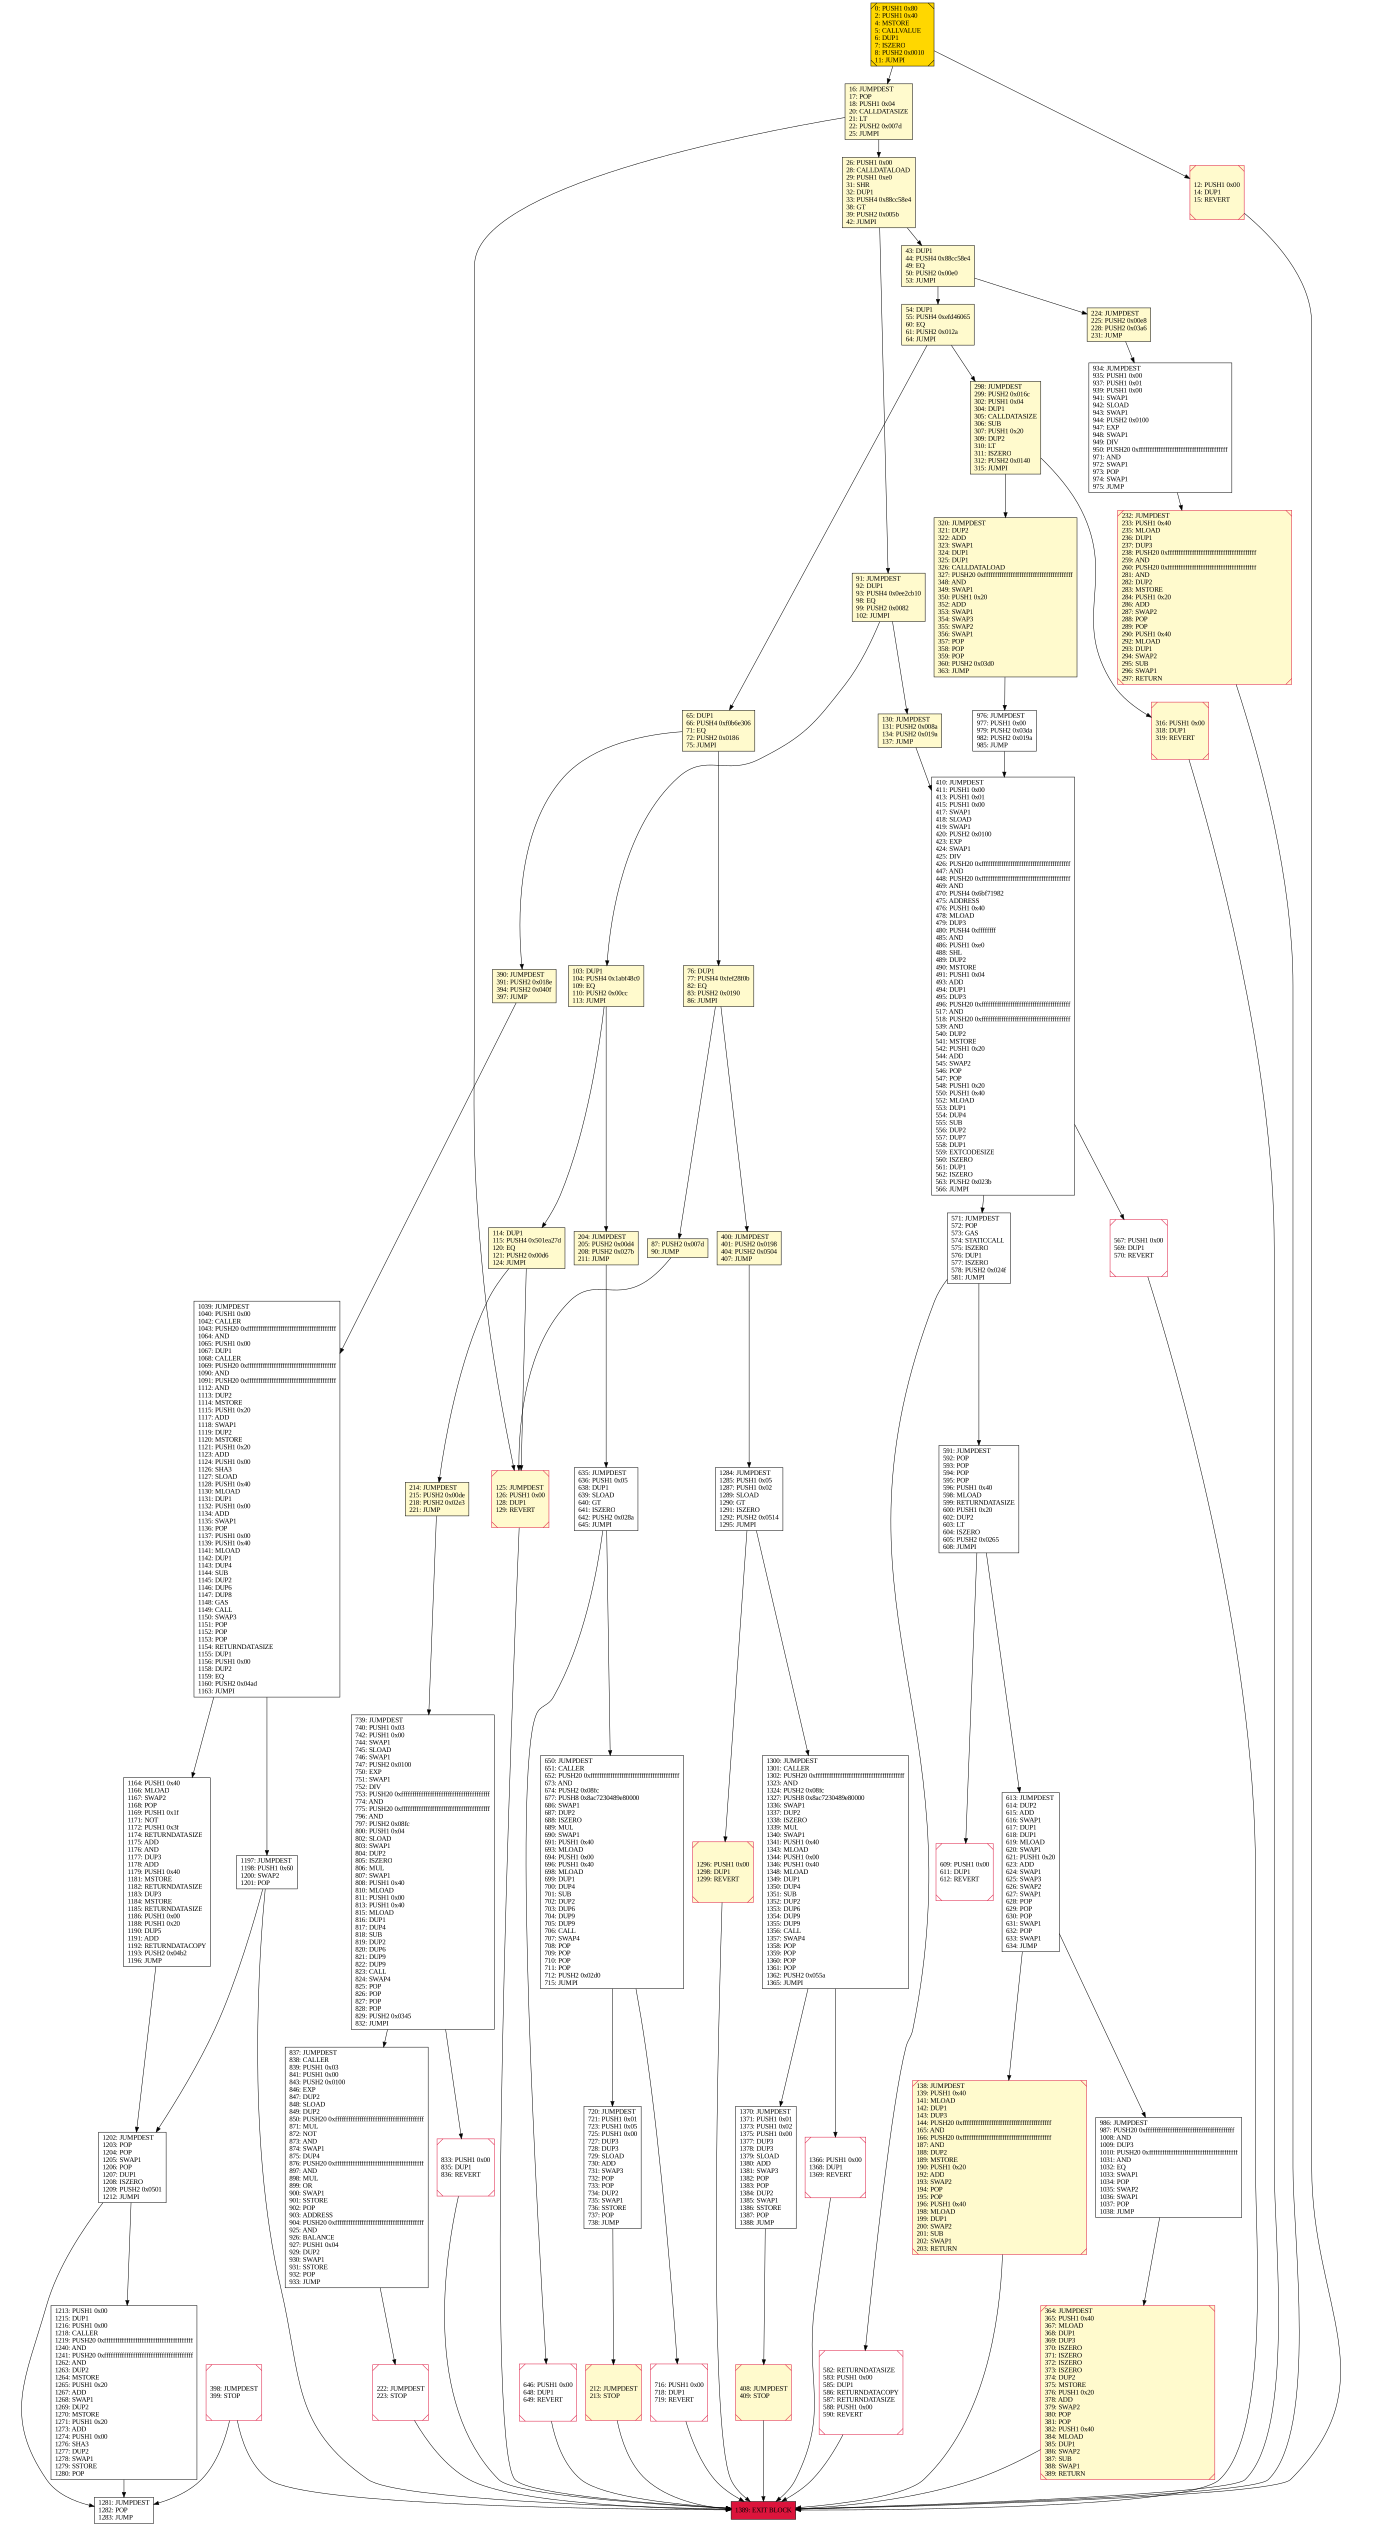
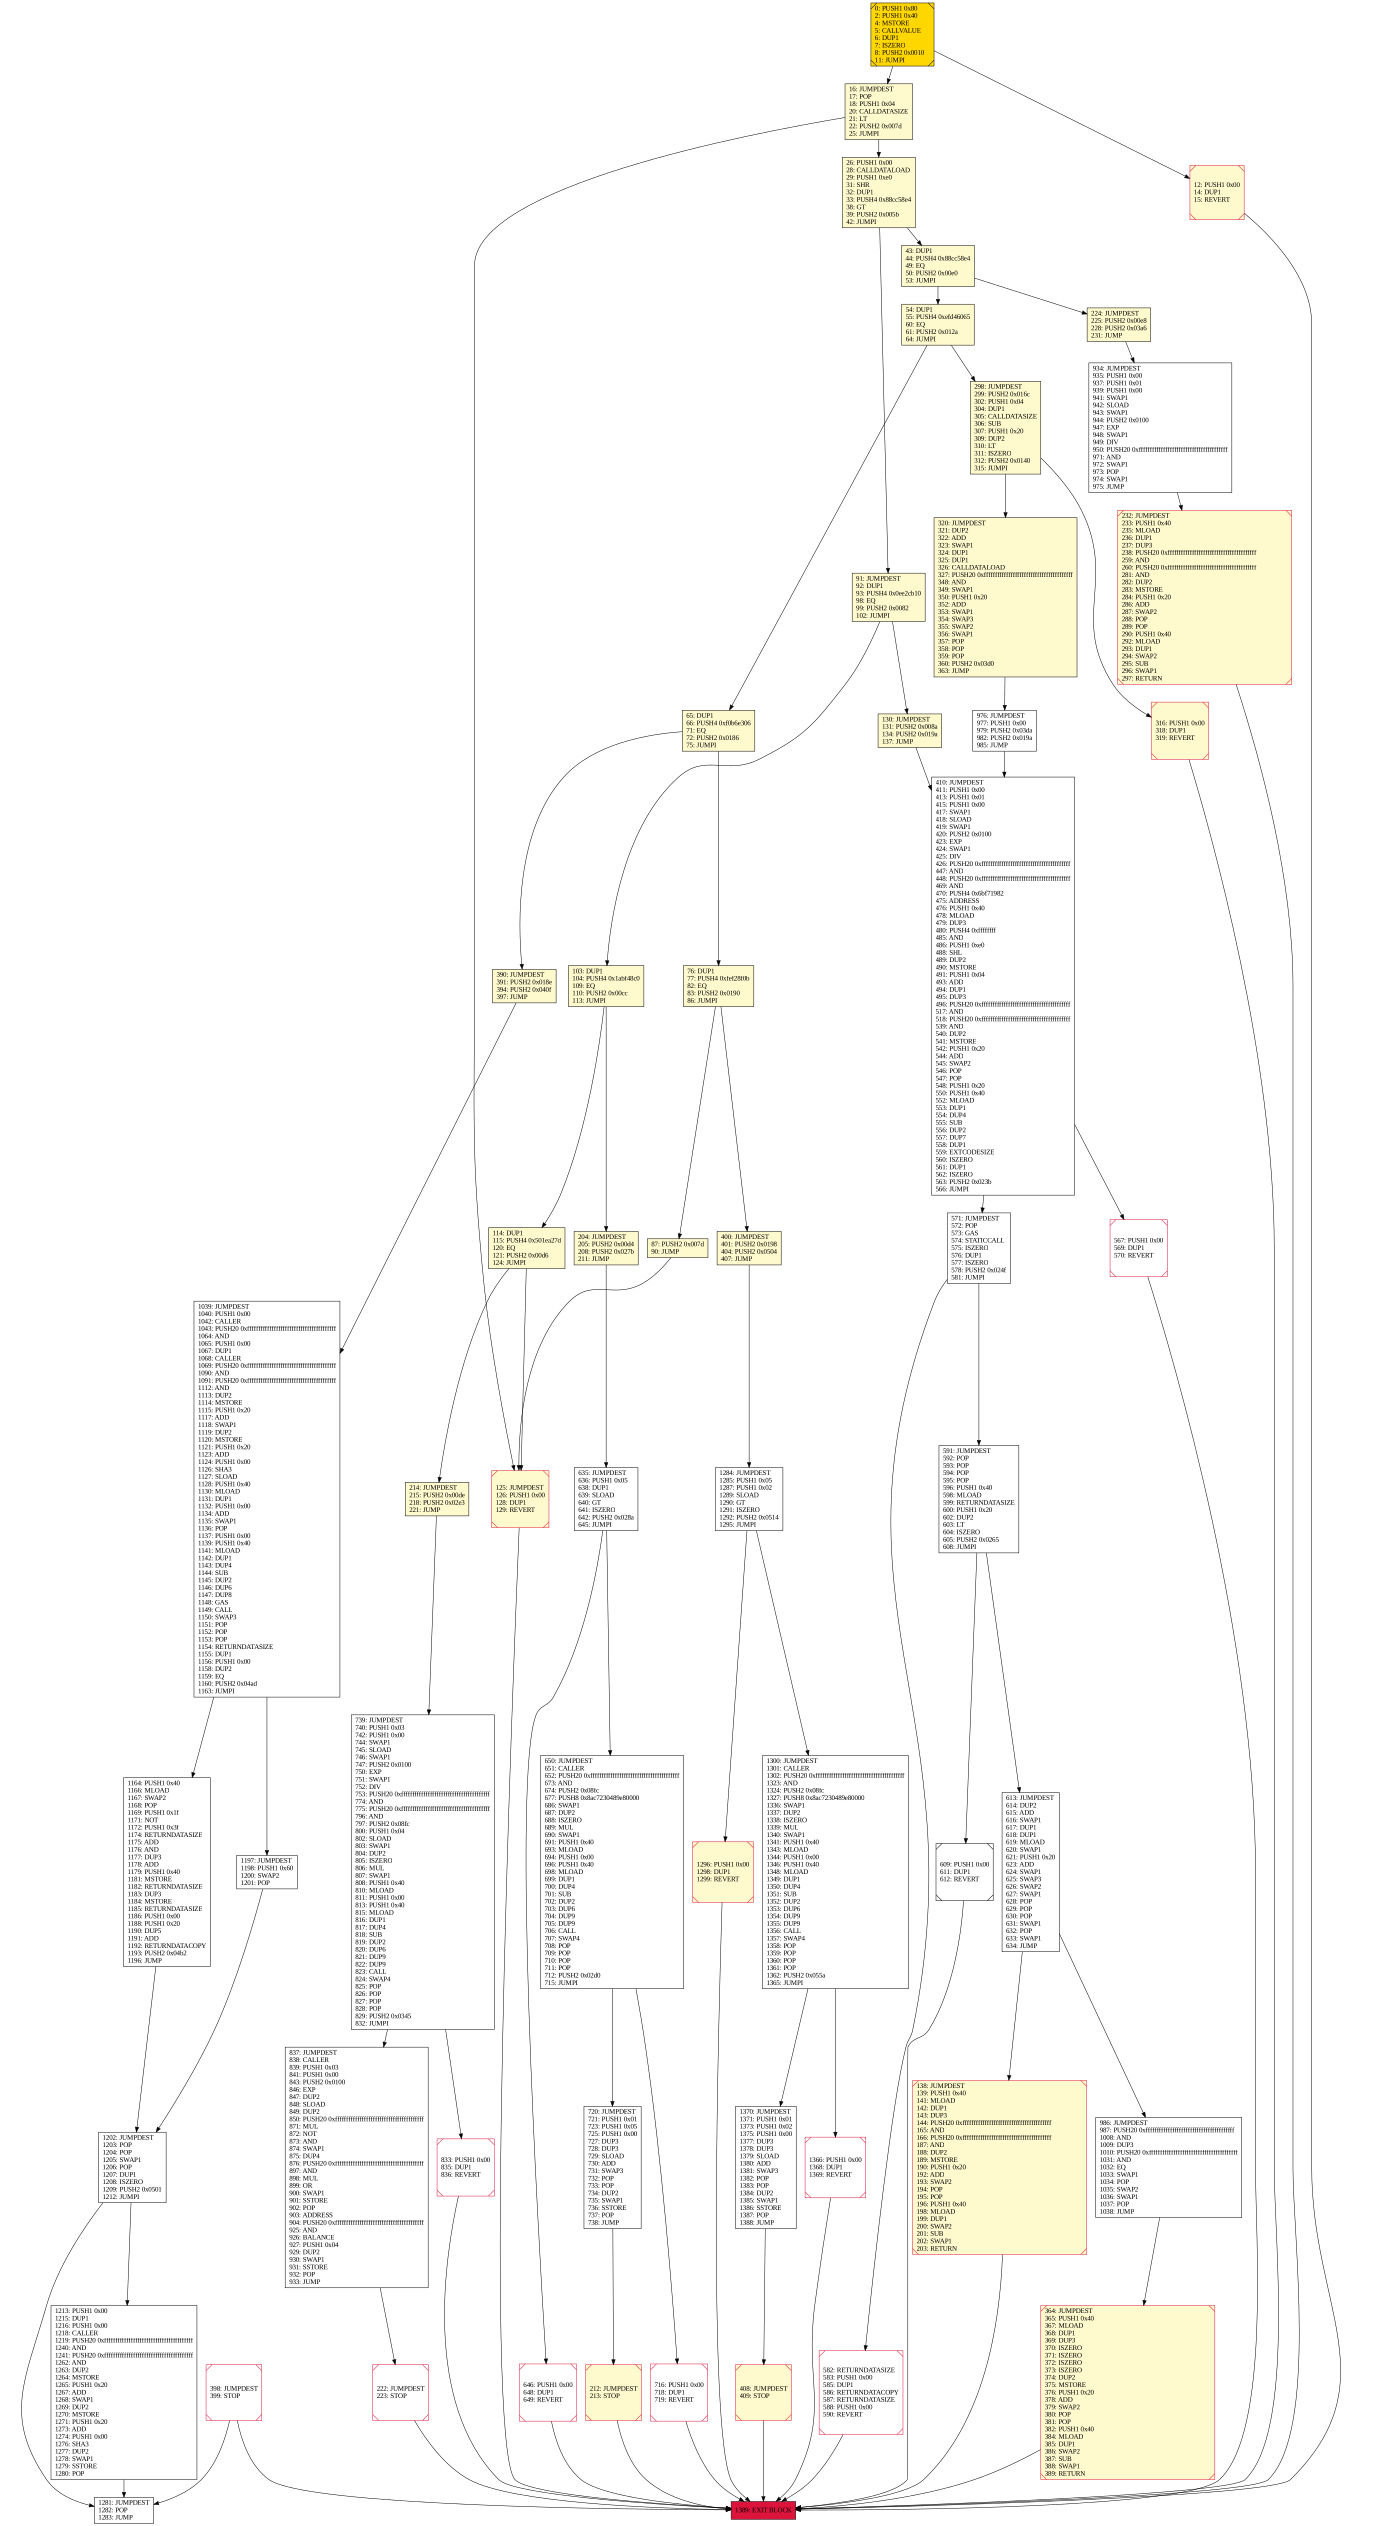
node "609: PUSH1 0x00 611: DUP1 612: REVERT": color crimson -> black
edge "1197: JUMPDEST 1198: PUSH1 0x60 1200: SWAP2 1201: POP" -> "1389: EXIT BLOCK": now "609: PUSH1 0x00 611: DUP1 612: REVERT" -> "1389: EXIT BLOCK"
